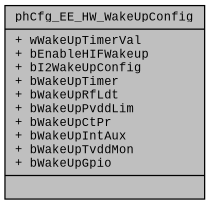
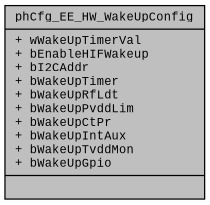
node "phCfg_EE_HW_WakeUpConfig": text "+ bI2WakeUpConfig" -> "+ bI2CAddr"
